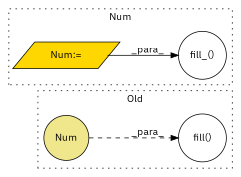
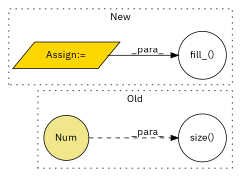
cluster "Num": label "Num" -> "New"
node "Num:=": label "Num:=" -> "Assign:="
node "fill()": label "fill()" -> "size()"
